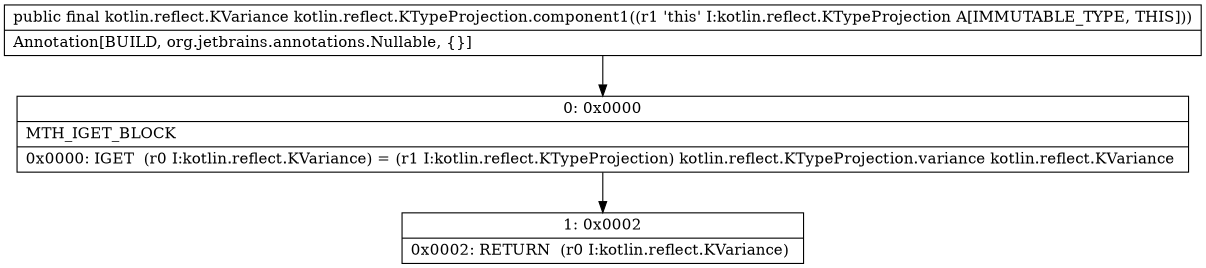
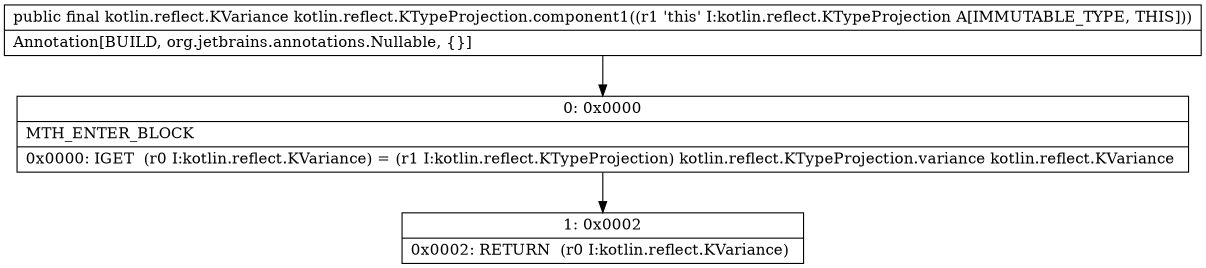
node "0: 0x0000": text "MTH_IGET_BLOCK" -> "MTH_ENTER_BLOCK"
